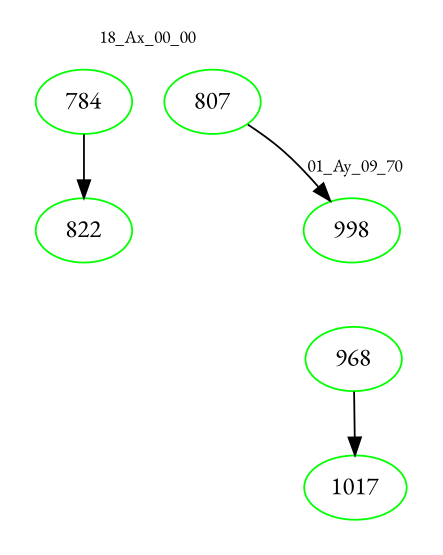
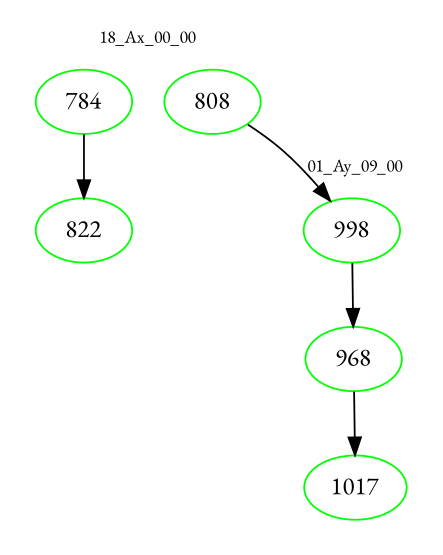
node "807": label "807" -> "808"
cluster "01_Ay_09_70": label "01_Ay_09_70" -> "01_Ay_09_00"
edge "998" -> "968": added
